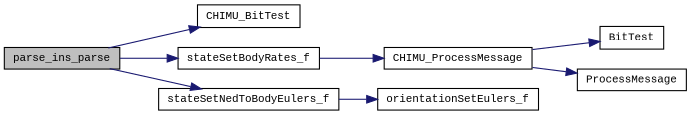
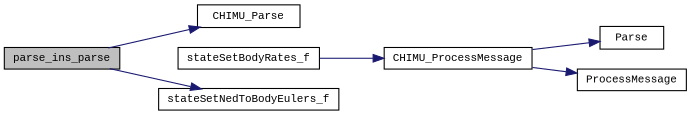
node "CHIMU_BitTest": label "CHIMU_BitTest" -> "CHIMU_Parse"
node "BitTest": label "BitTest" -> "Parse"
edge "parse_ins_parse" -> "stateSetBodyRates_f": removed
node "orientationSetEulers_f": removed
